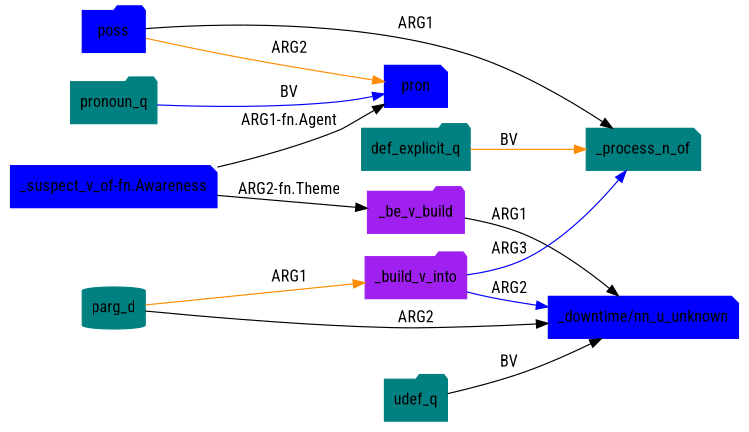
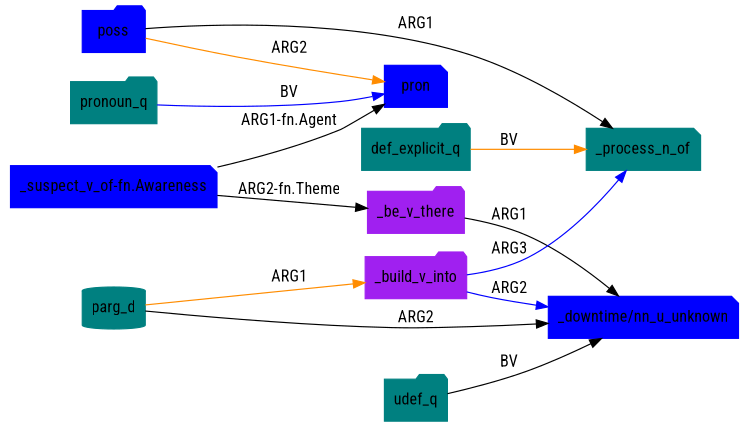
node "_be_v_build": label "_be_v_build" -> "_be_v_there"
